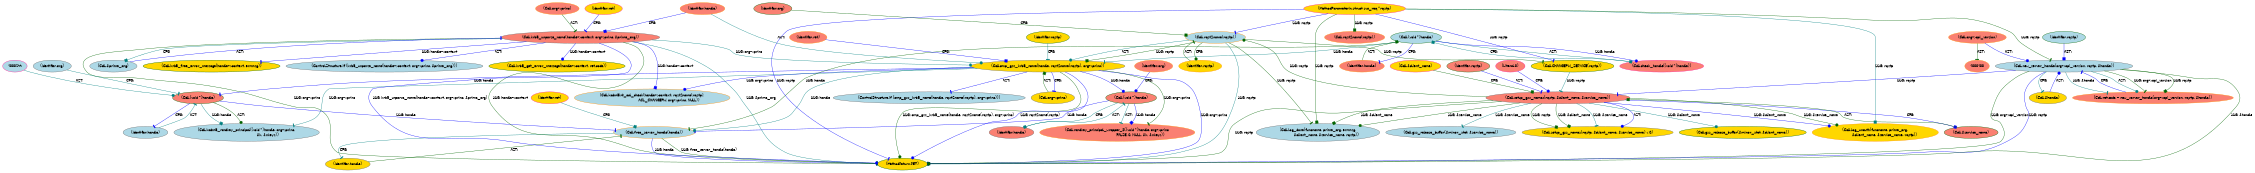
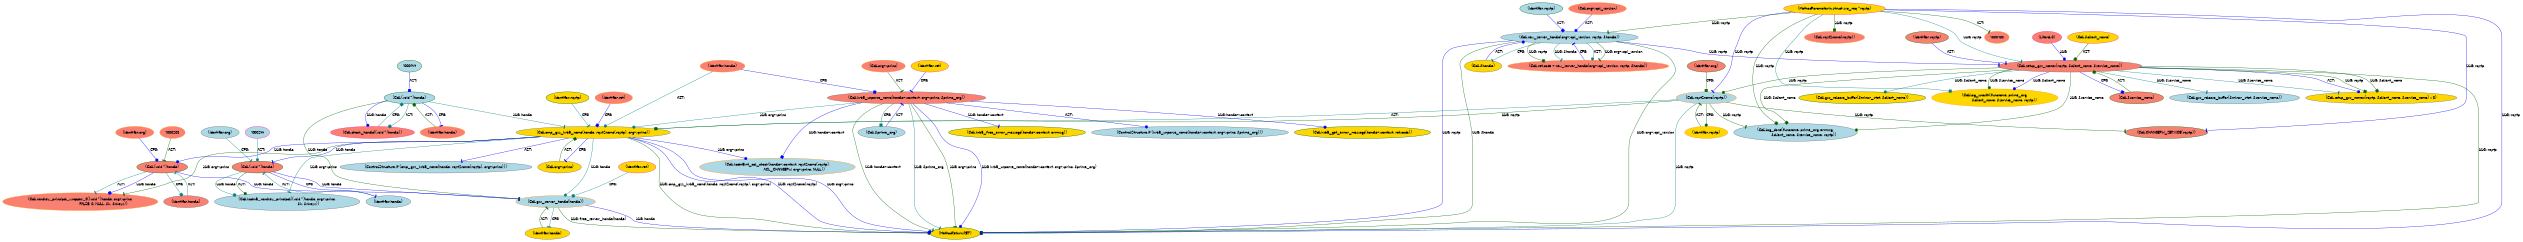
edge "(Call,arg->api_version)" -> "1000100": now "(MethodParameterIn,struct svc_req *rqstp)" -> "1000100"
node "1000147": added
node "(Call,CHANGEPW_SERVICE(rqstp))": fillcolor gold -> salmon
edge "(Call,&client_name)" -> "(Call,setup_gss_names(rqstp, &client_name, &service_name))": label "CFG: " -> "AST: "
edge "(Literal,0)" -> "(Call,setup_gss_names(rqstp, &client_name, &service_name))": label "CFG: " -> "DDG: "
edge "(Call,CHANGEPW_SERVICE(rqstp))" -> "(Call,setup_gss_names(rqstp, &client_name, &service_name))": now "(MethodParameterIn,struct svc_req *rqstp)" -> "(Call,setup_gss_names(rqstp, &client_name, &service_name))"
node "1000208": added
node "(Call,free_server_handle(handle))": label "(Call,free_server_handle(handle))" -> "(Call,gss_server_handle(handle))"
